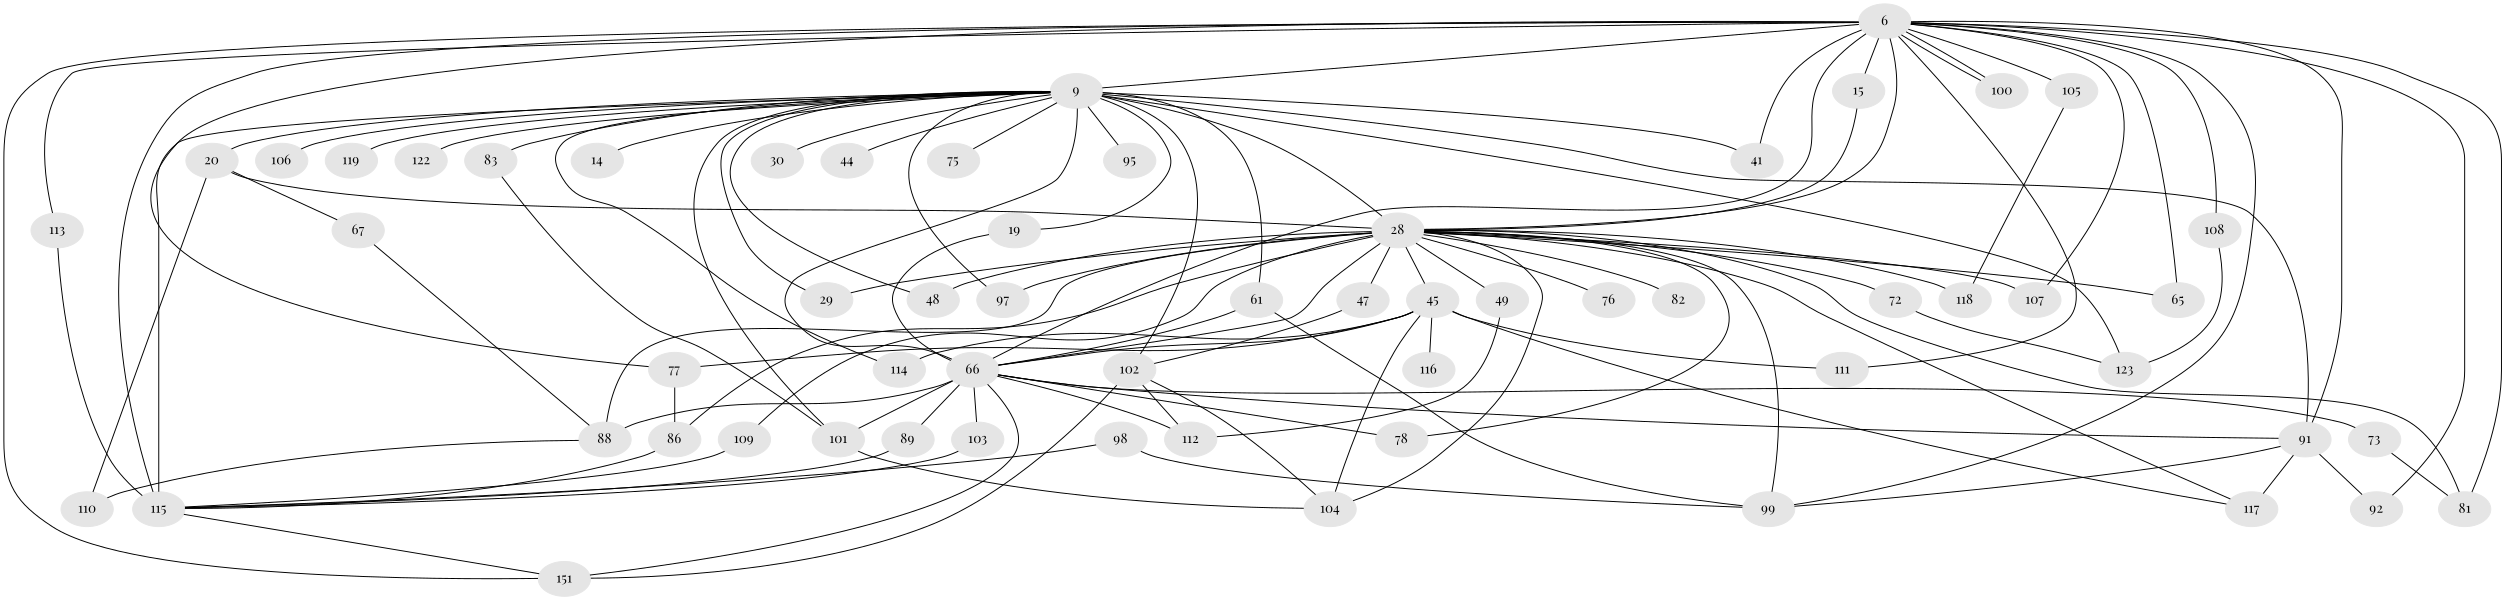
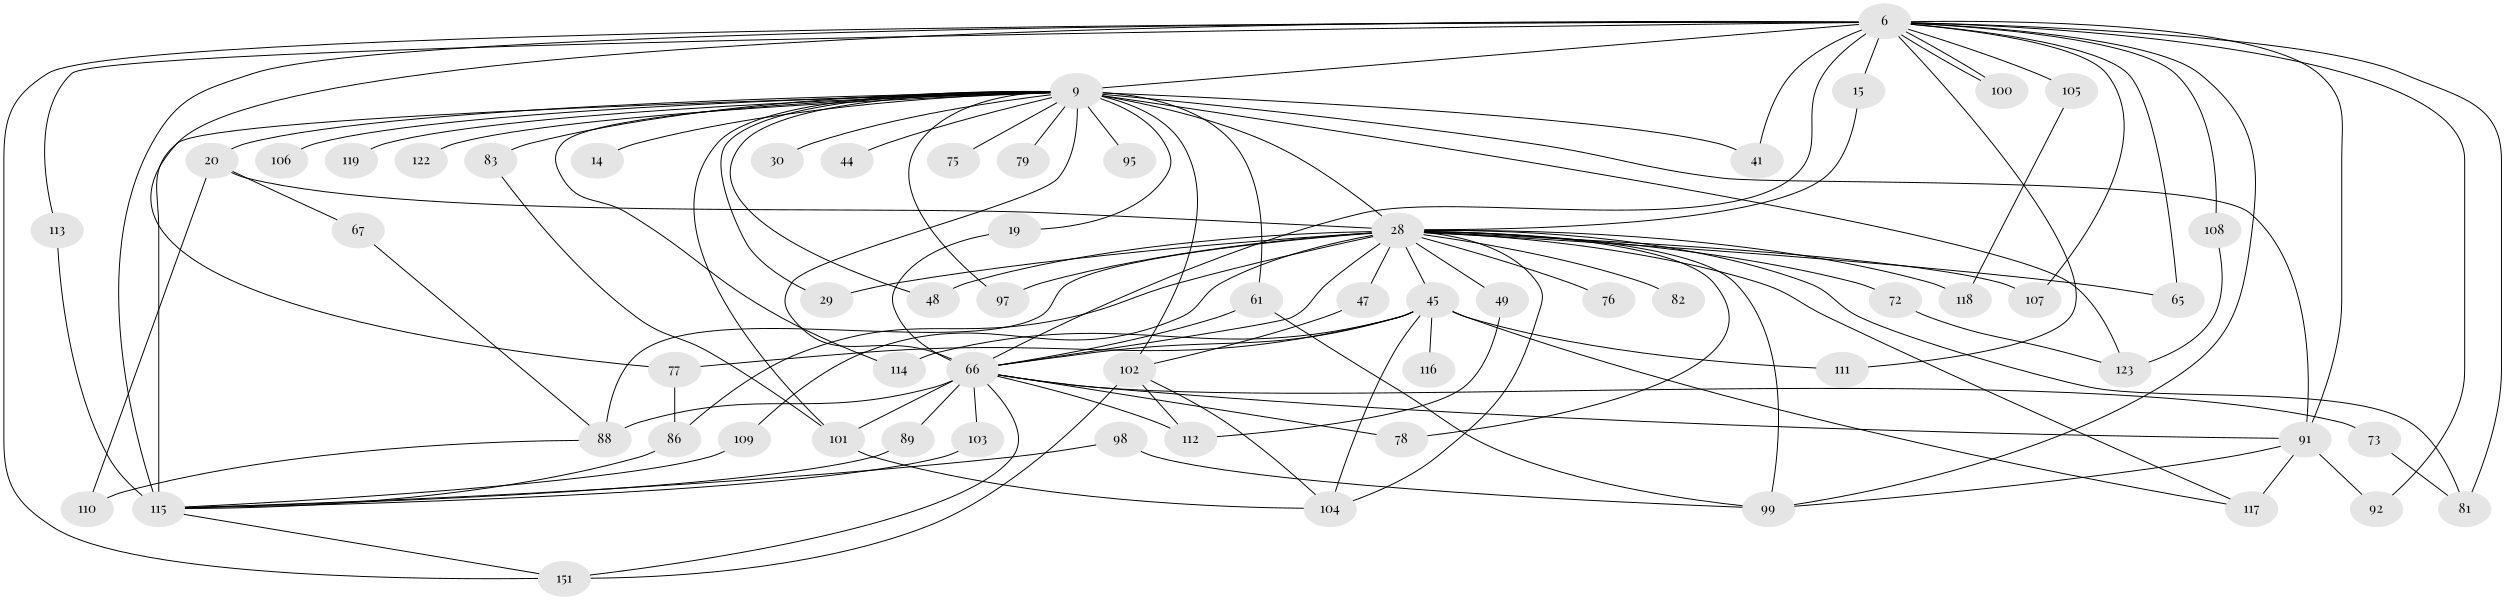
node "79": added
edge "6" -- "28": removed
